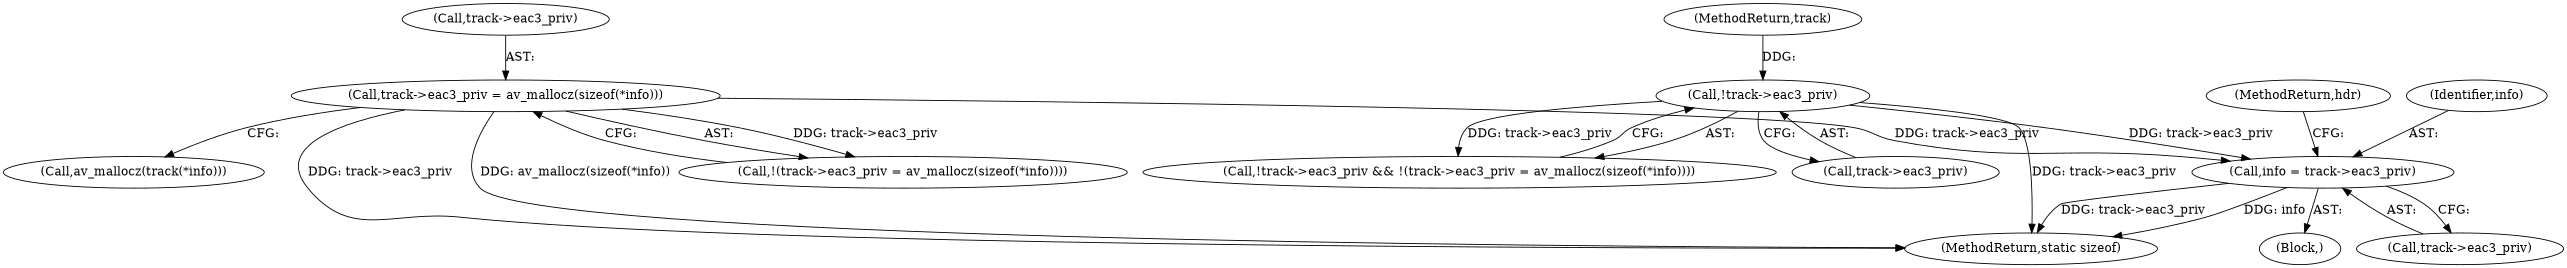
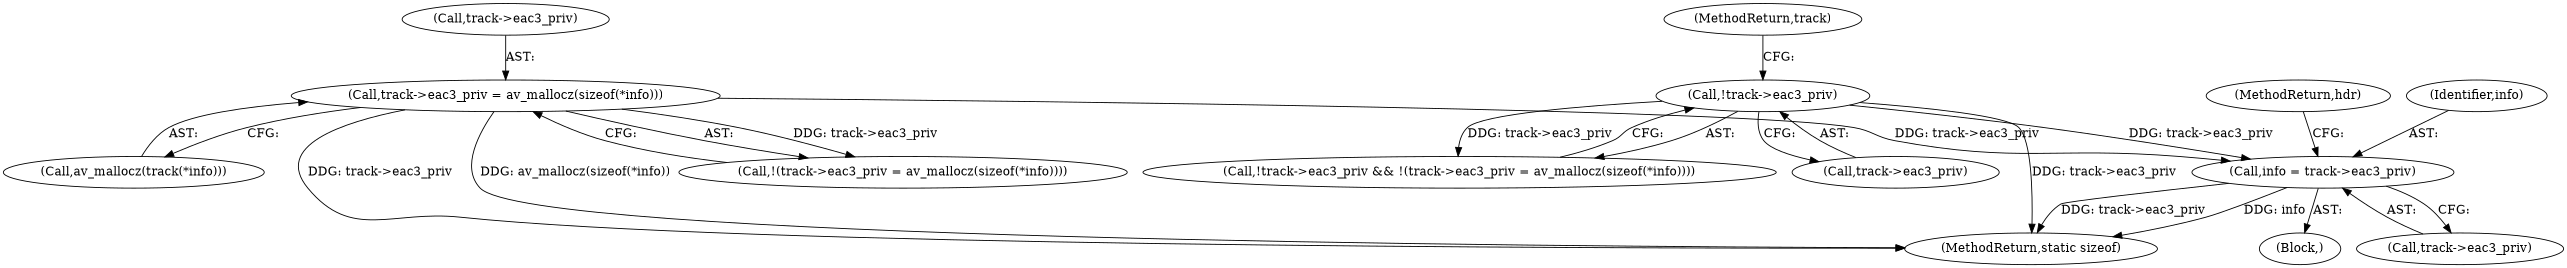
edge "(MethodReturn,track)" -> "(Call,!track->eac3_priv)": label "DDG: " -> "CFG: "
edge "(Call,av_mallocz(track(*info)))" -> "(Call,track->eac3_priv = av_mallocz(sizeof(*info)))": added, label "AST:"
